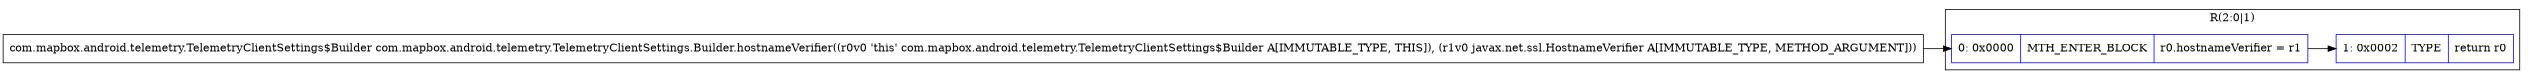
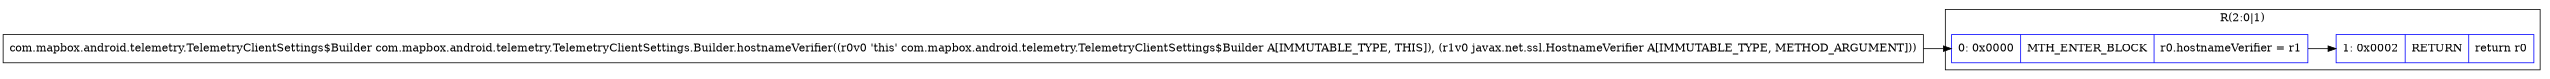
node "1: 0x0002": text "TYPE" -> "RETURN"
